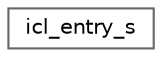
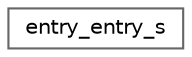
node "icl_entry_s": label "icl_entry_s" -> "entry_entry_s"
